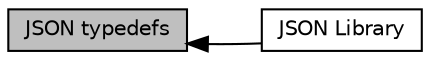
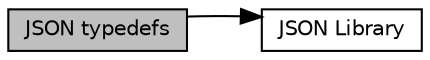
edge "JSON Library" -> "JSON typedefs": reversed
